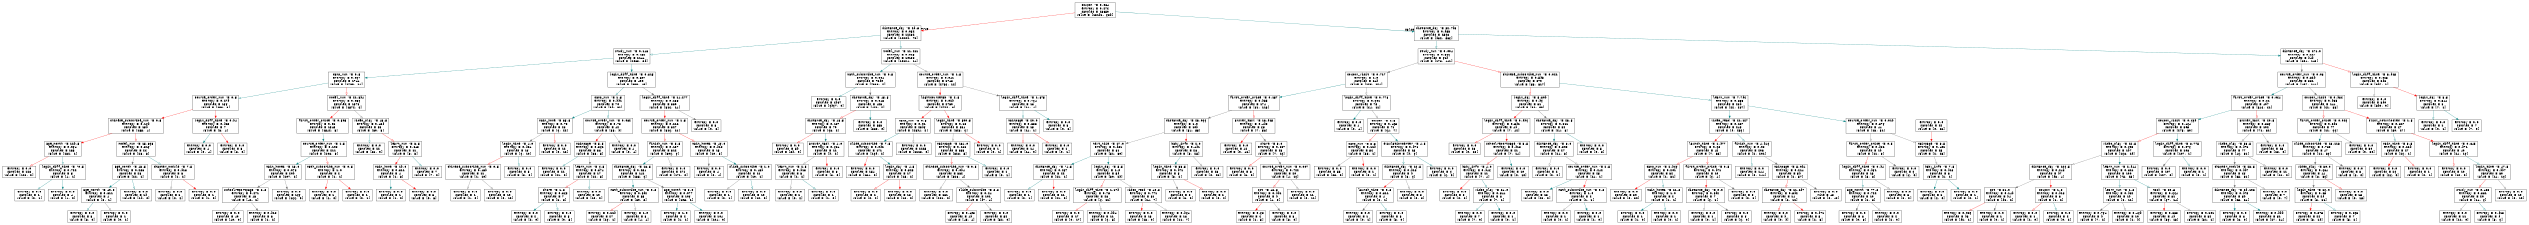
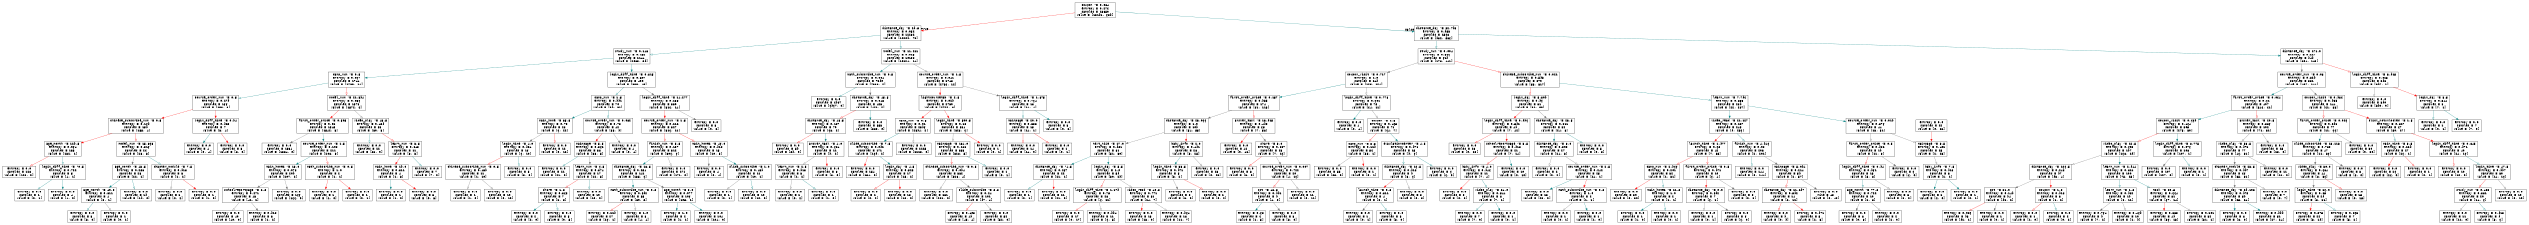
node "entropy = 0.0 samples = 1334 value = [1334, 0]": added
edge "ppt <= 48.5 entropy = 0.991 samples = 9 value = [4, 5]" -> "entropy = 0.65 samples = 6 value = [1, 5]": color red -> teal
